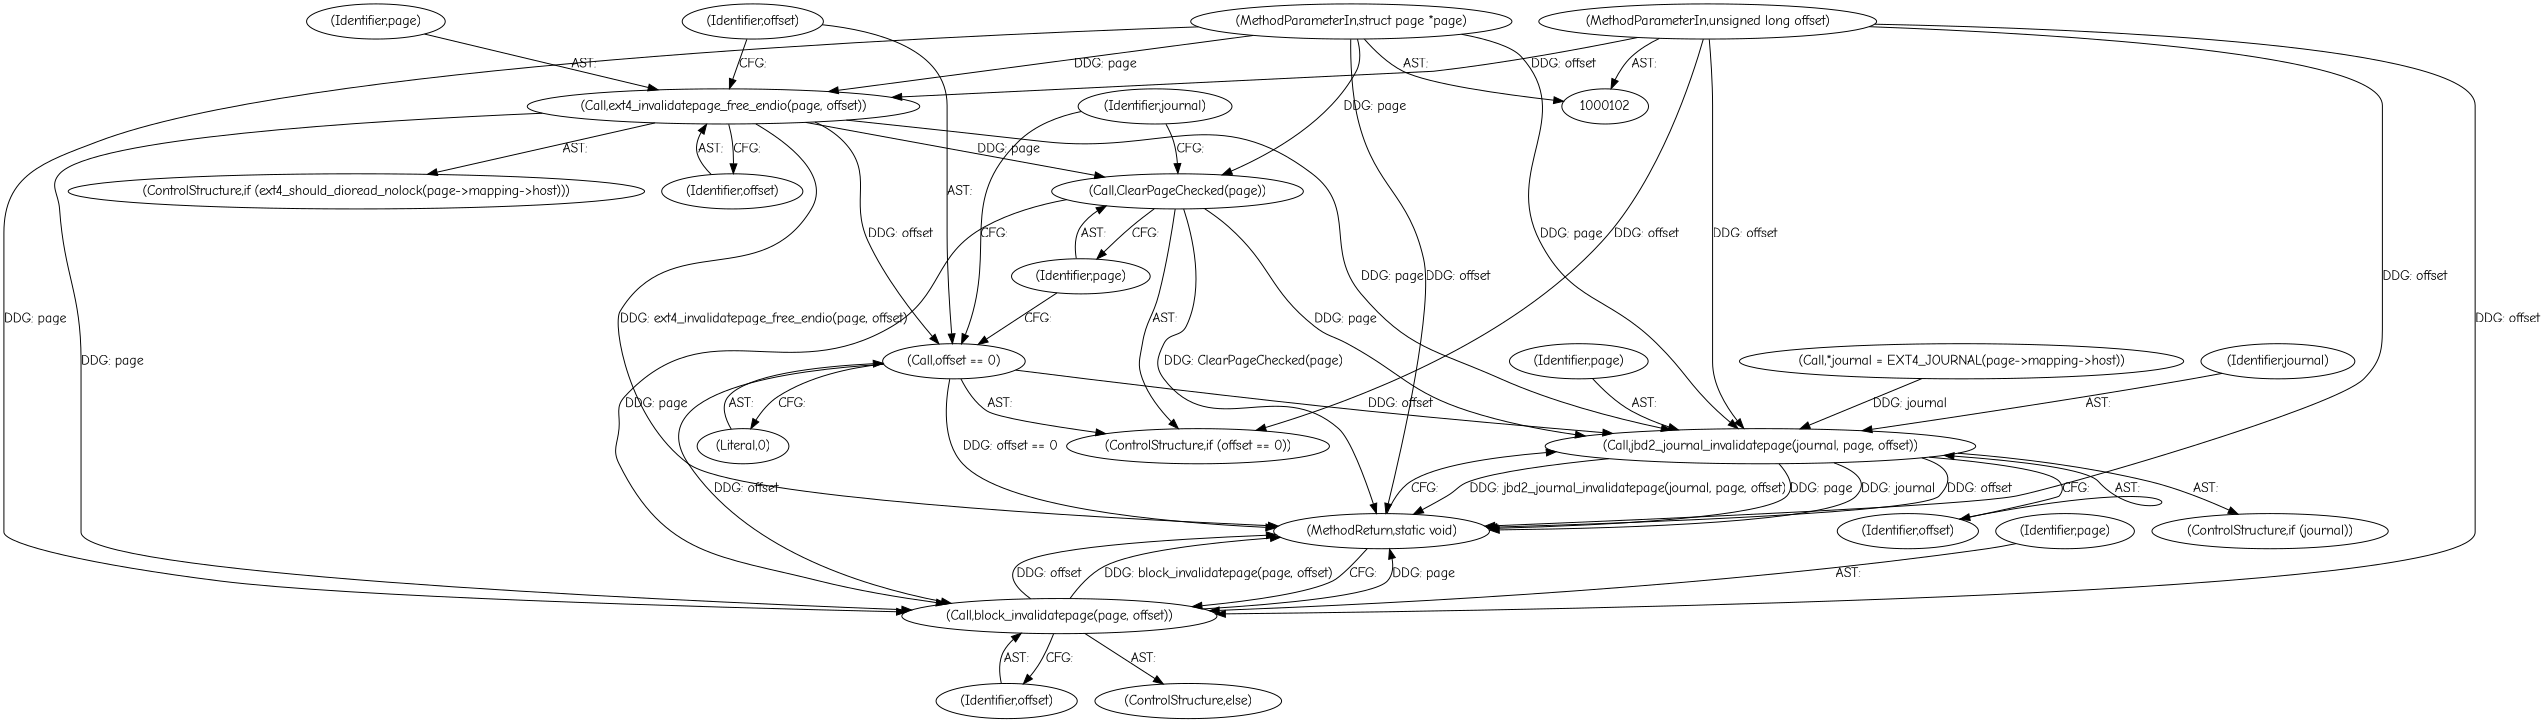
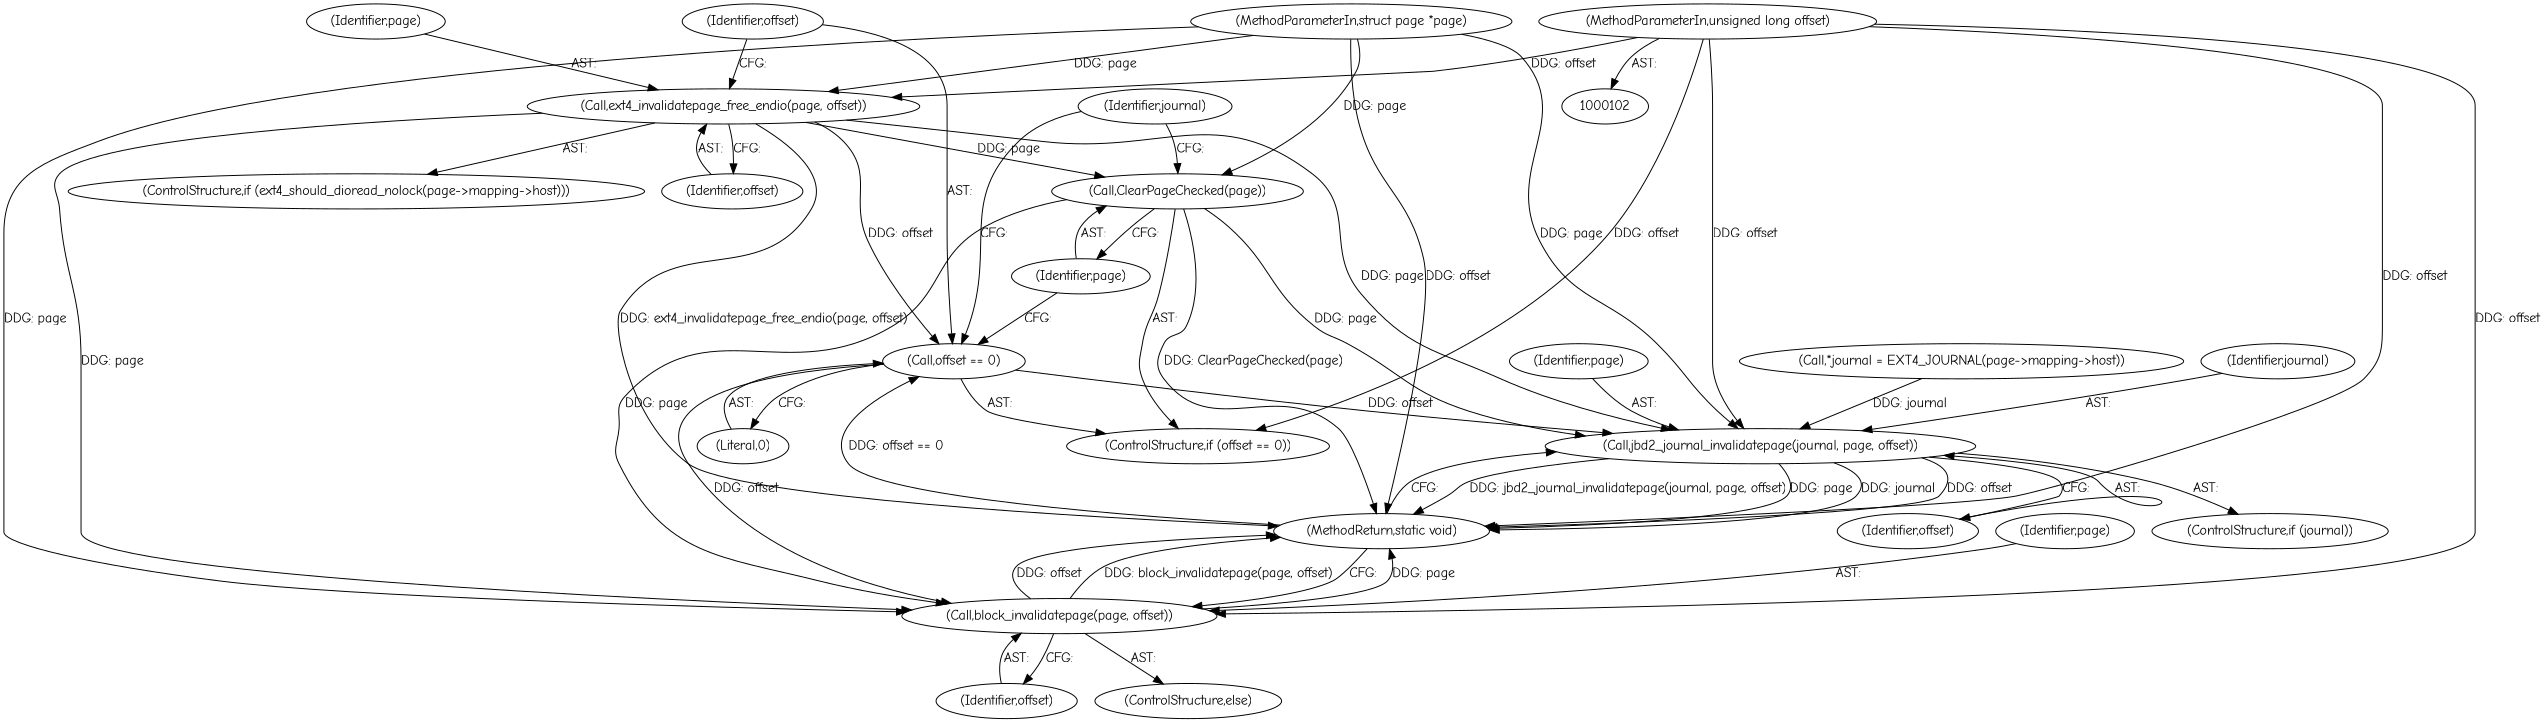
edge "(MethodParameterIn,struct page *page)" -> "1000102": removed, label "AST:"
edge "(Call,offset == 0)" -> "(MethodReturn,static void)": reversed
